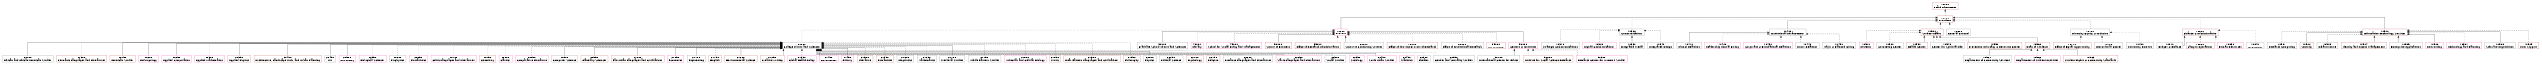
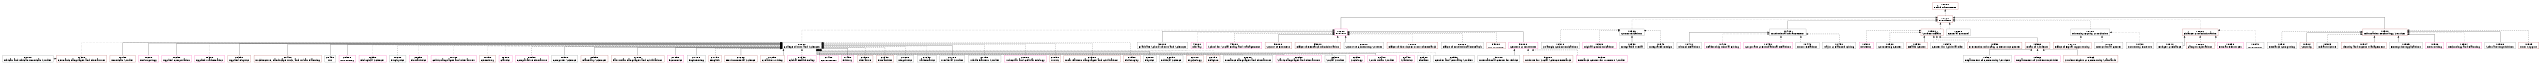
edge "20100 African and African American Studies" -> "20000 College of Arts and Sciences": now "20100 African and African American Studies" -> "21300 Germanic Languages and Literatures"
